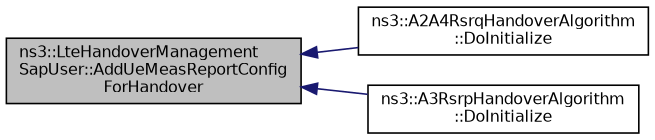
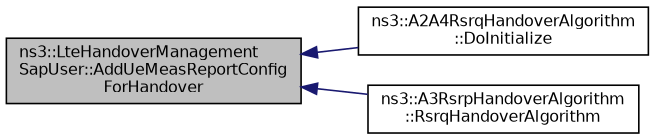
node "ns3::A3RsrpHandoverAlgorithm ::DoInitialize": label "ns3::A3RsrpHandoverAlgorithm ::DoInitialize" -> "ns3::A3RsrpHandoverAlgorithm ::RsrqHandoverAlgorithm"
